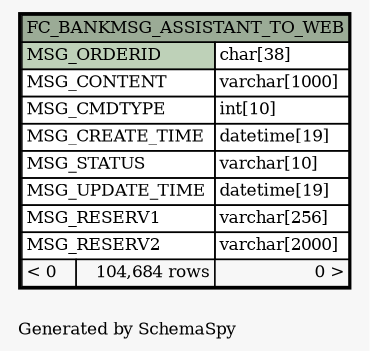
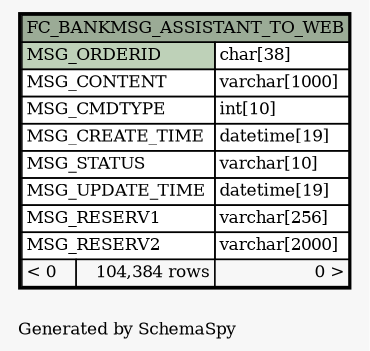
node "FC_BANKMSG_ASSISTANT_TO_WEB": text "104,684 rows" -> "104,384 rows"
